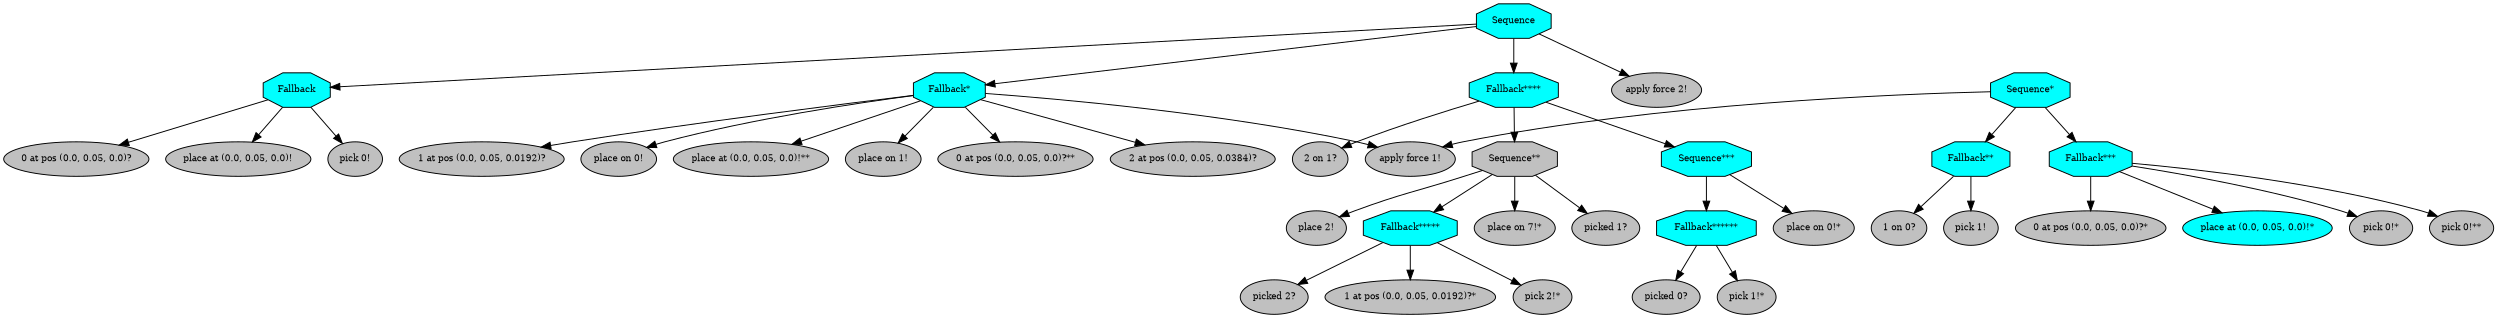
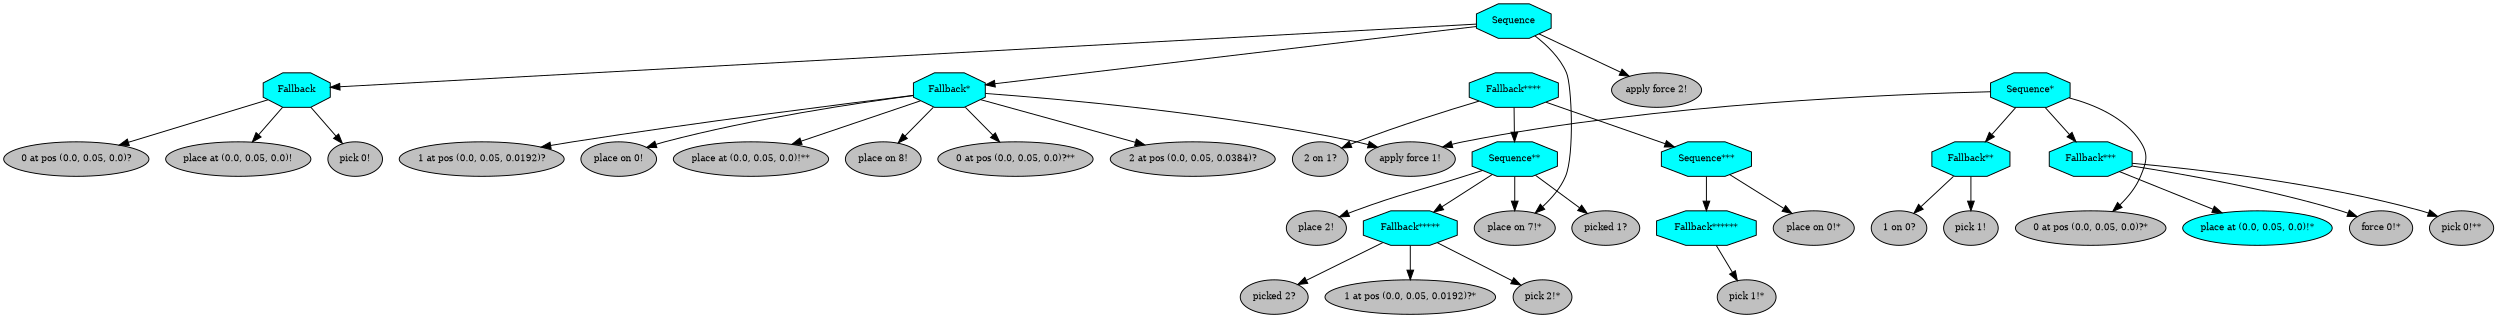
edge "Sequence" -> "Fallback****": now "Sequence" -> "place on 7!*"
node "place on 1!": label "place on 1!" -> "place on 8!"
node "Sequence**": fillcolor gray -> cyan
edge "Fallback***" -> "0 at pos (0.0, 0.05, 0.0)?*": now "Sequence*" -> "0 at pos (0.0, 0.05, 0.0)?*"
node "pick 0!*": label "pick 0!*" -> "force 0!*"
node "picked 0?": removed
